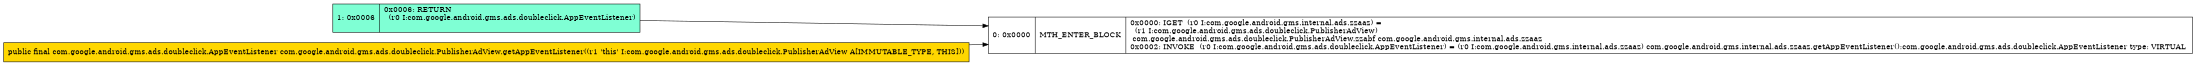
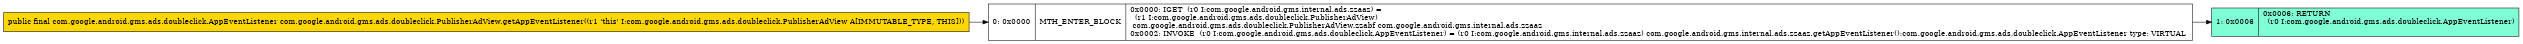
edge "1: 0x0006" -> "0: 0x0000": reversed
